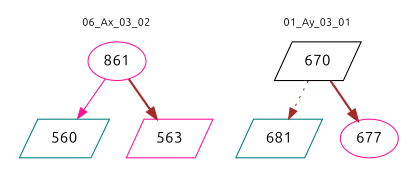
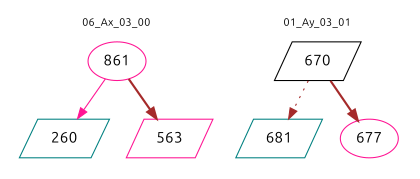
cluster "06_Ax_03_02": label "06_Ax_03_02" -> "06_Ax_03_00"
node "560": label "560" -> "260"
